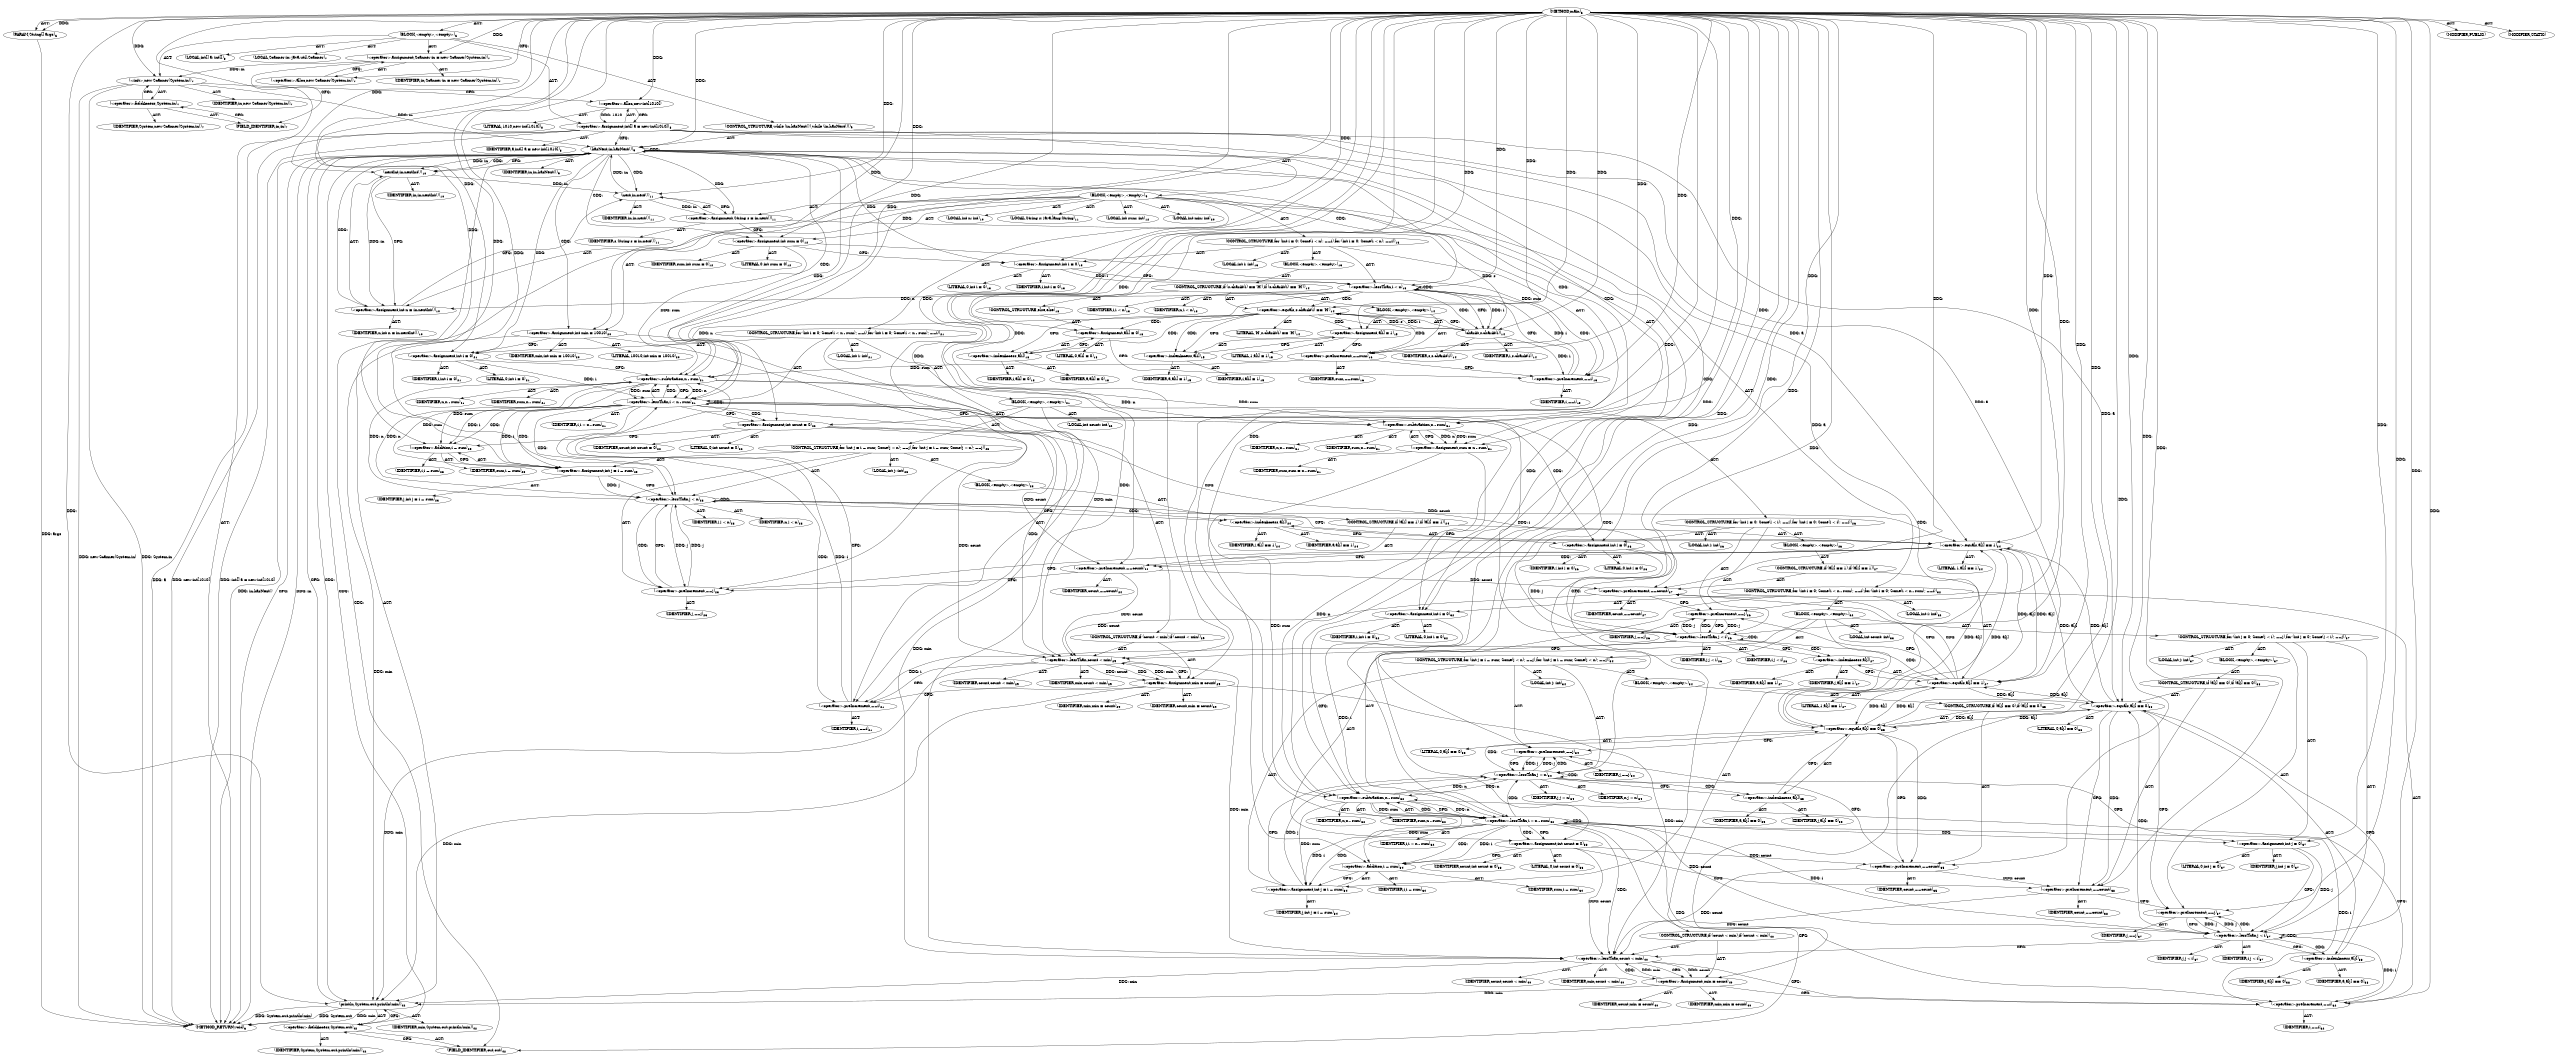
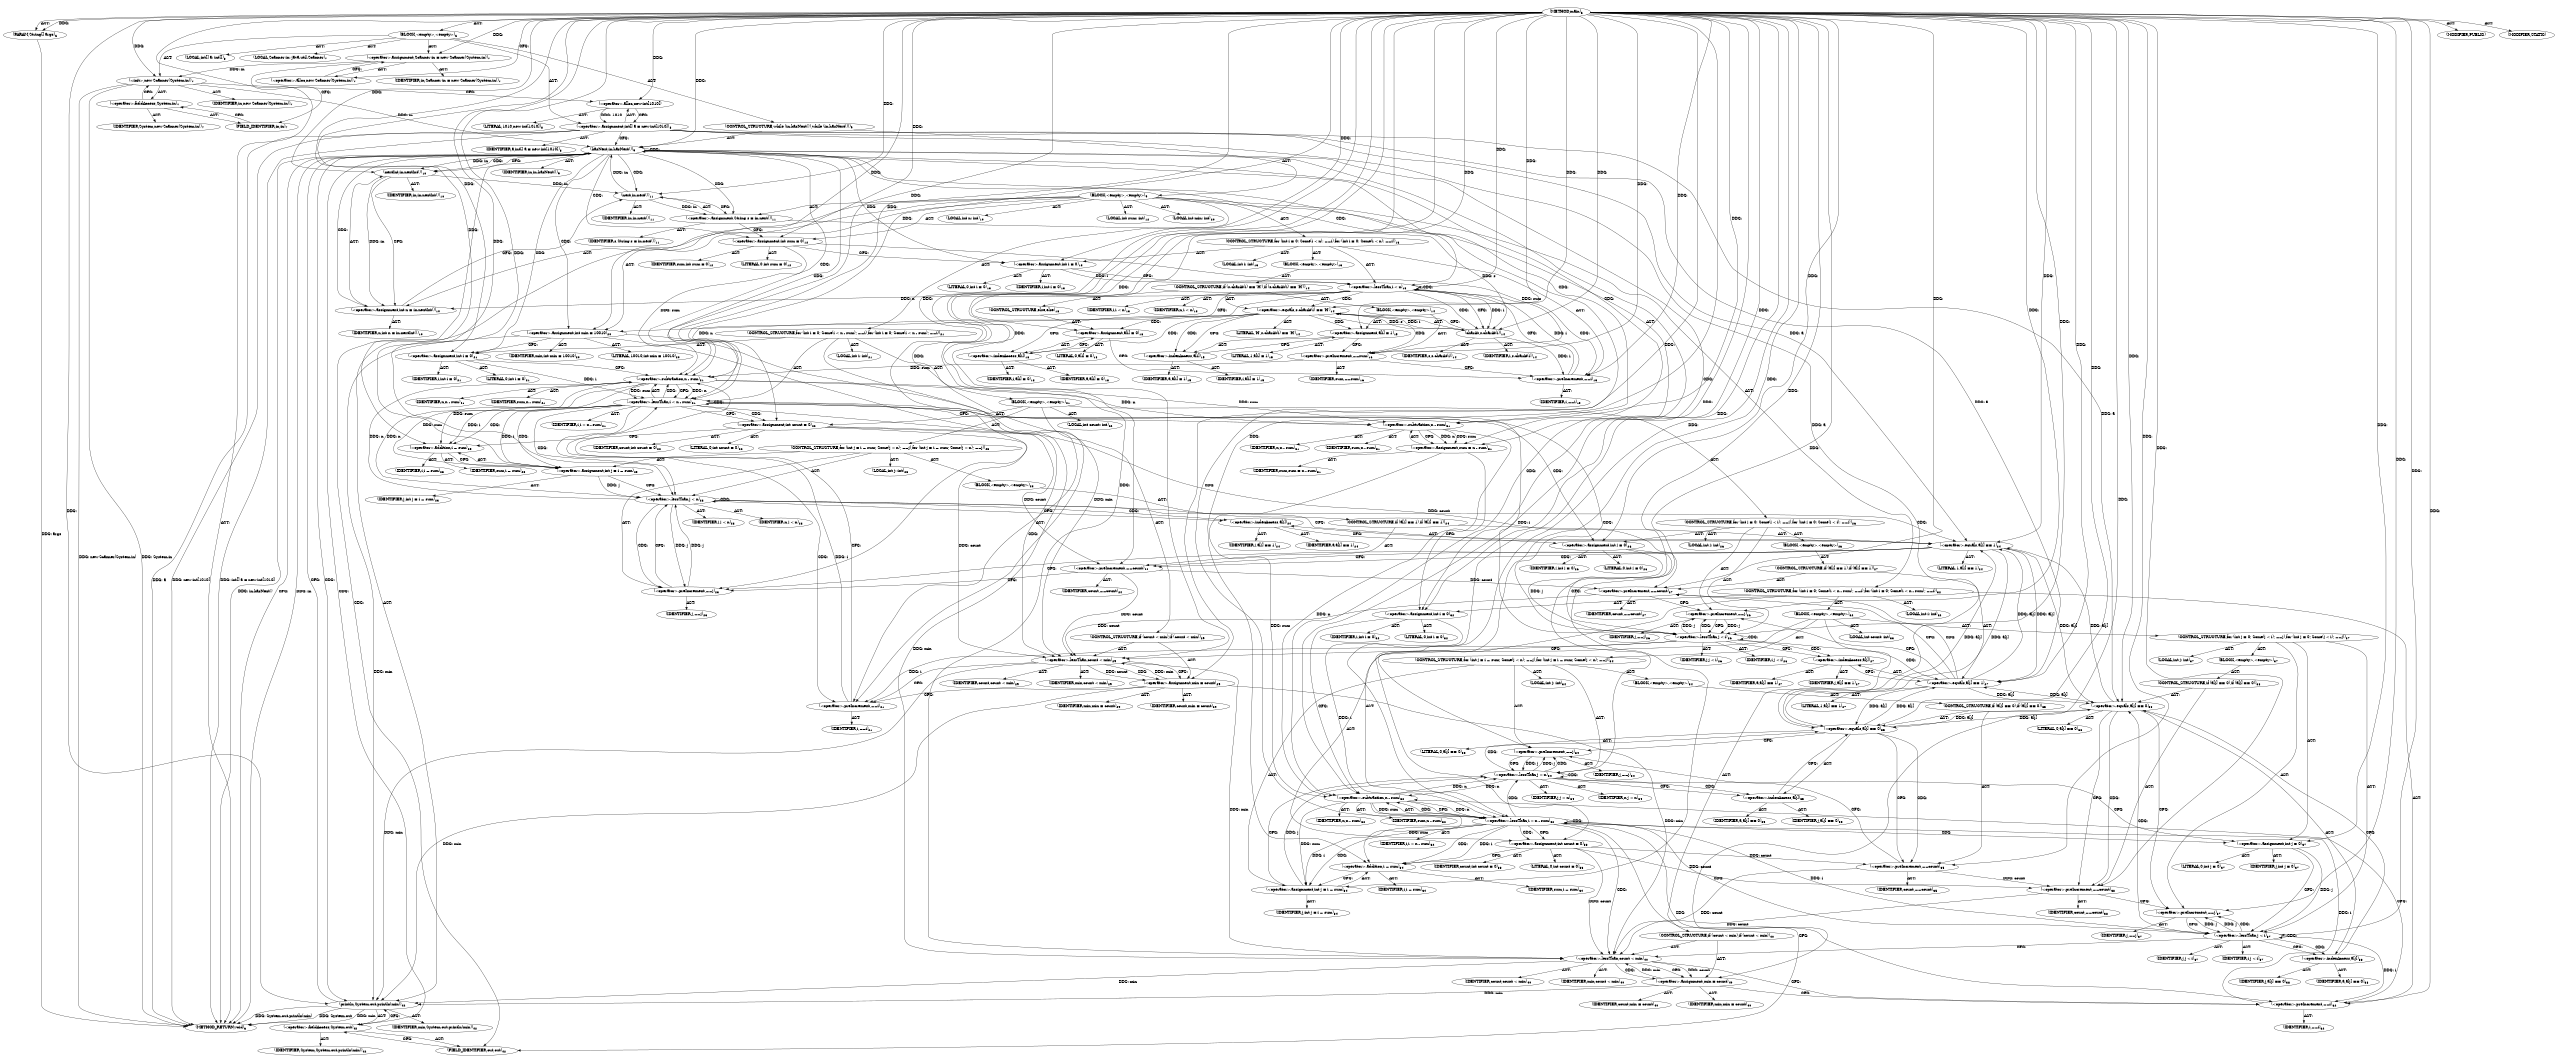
node "(LOCAL,String s: java.lang.String)": removed
edge "(<operator>.lessThan,i < n)" -> "(<operator>.assignment,int min = 10010)": added, label "CFG:"
